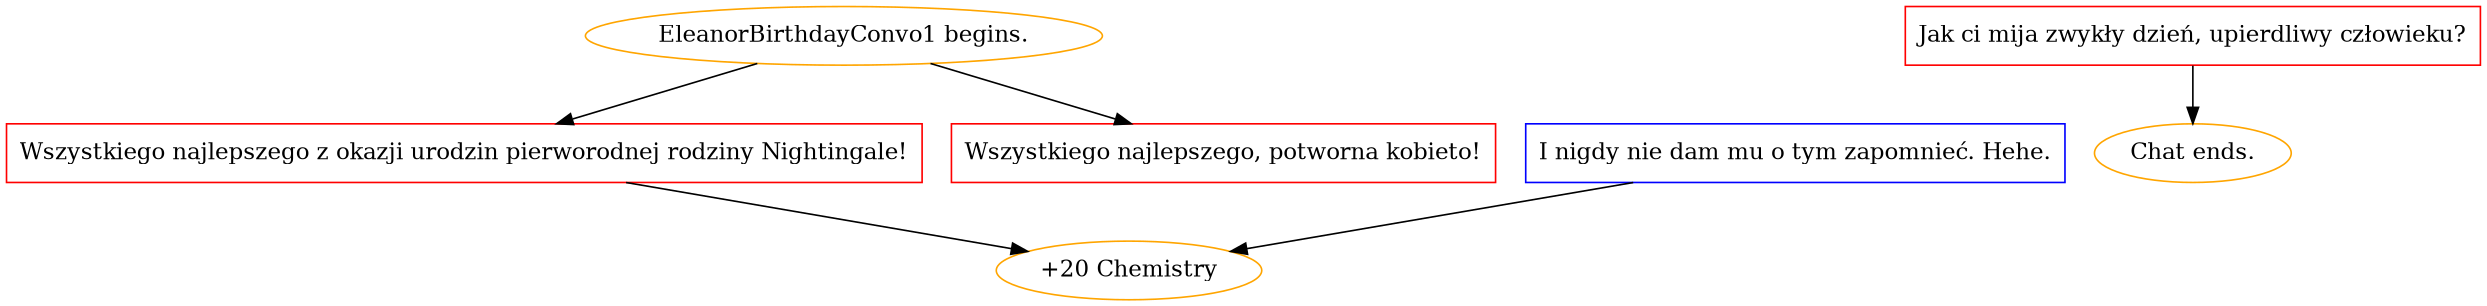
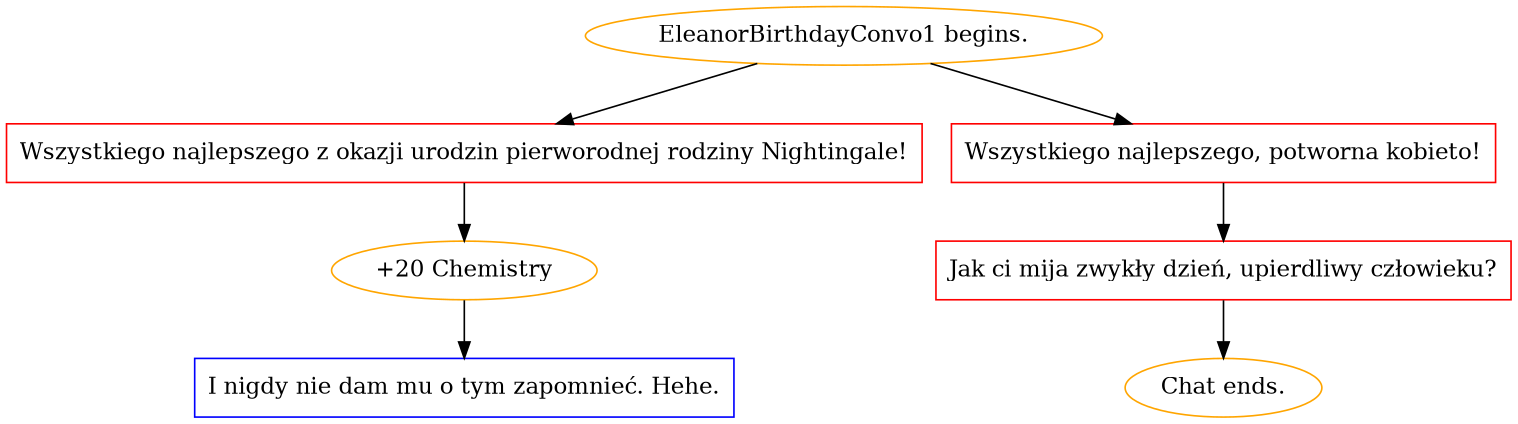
edge "Wszystkiego najlepszego, potworna kobieto!" -> "Jak ci mija zwykły dzień, upierdliwy człowieku?": added
edge "I nigdy nie dam mu o tym zapomnieć. Hehe." -> "+20 Chemistry": reversed
